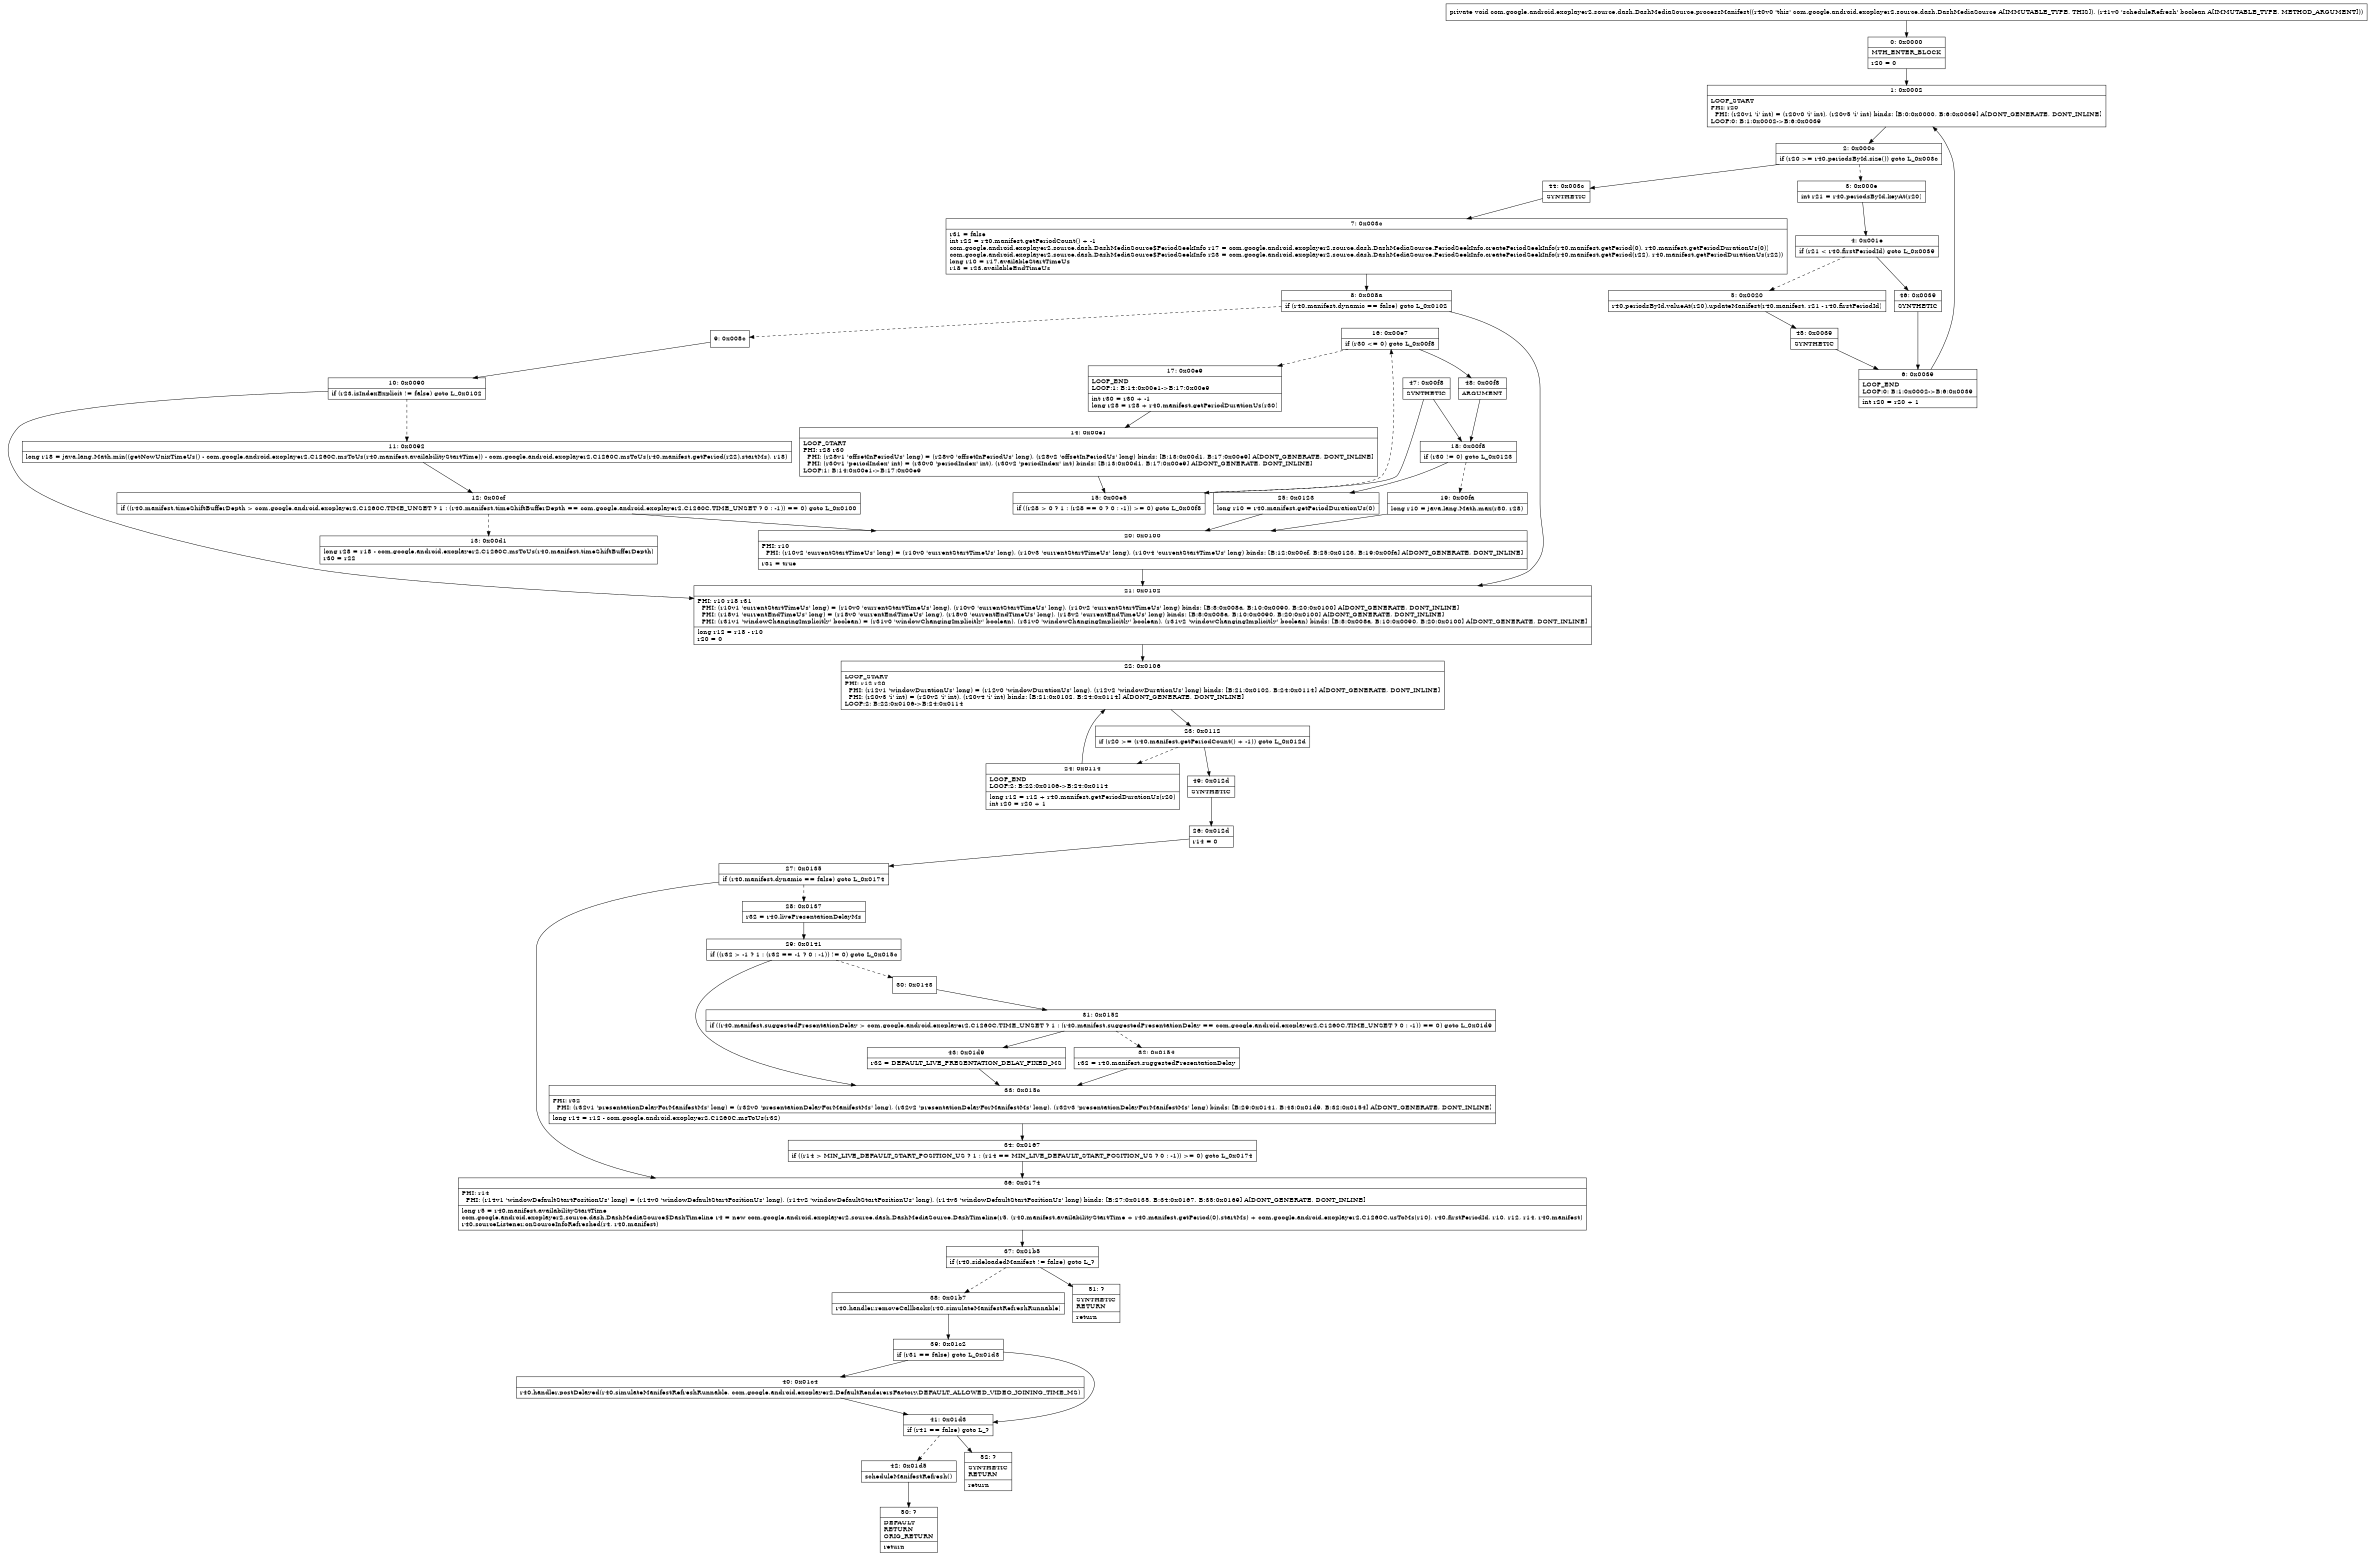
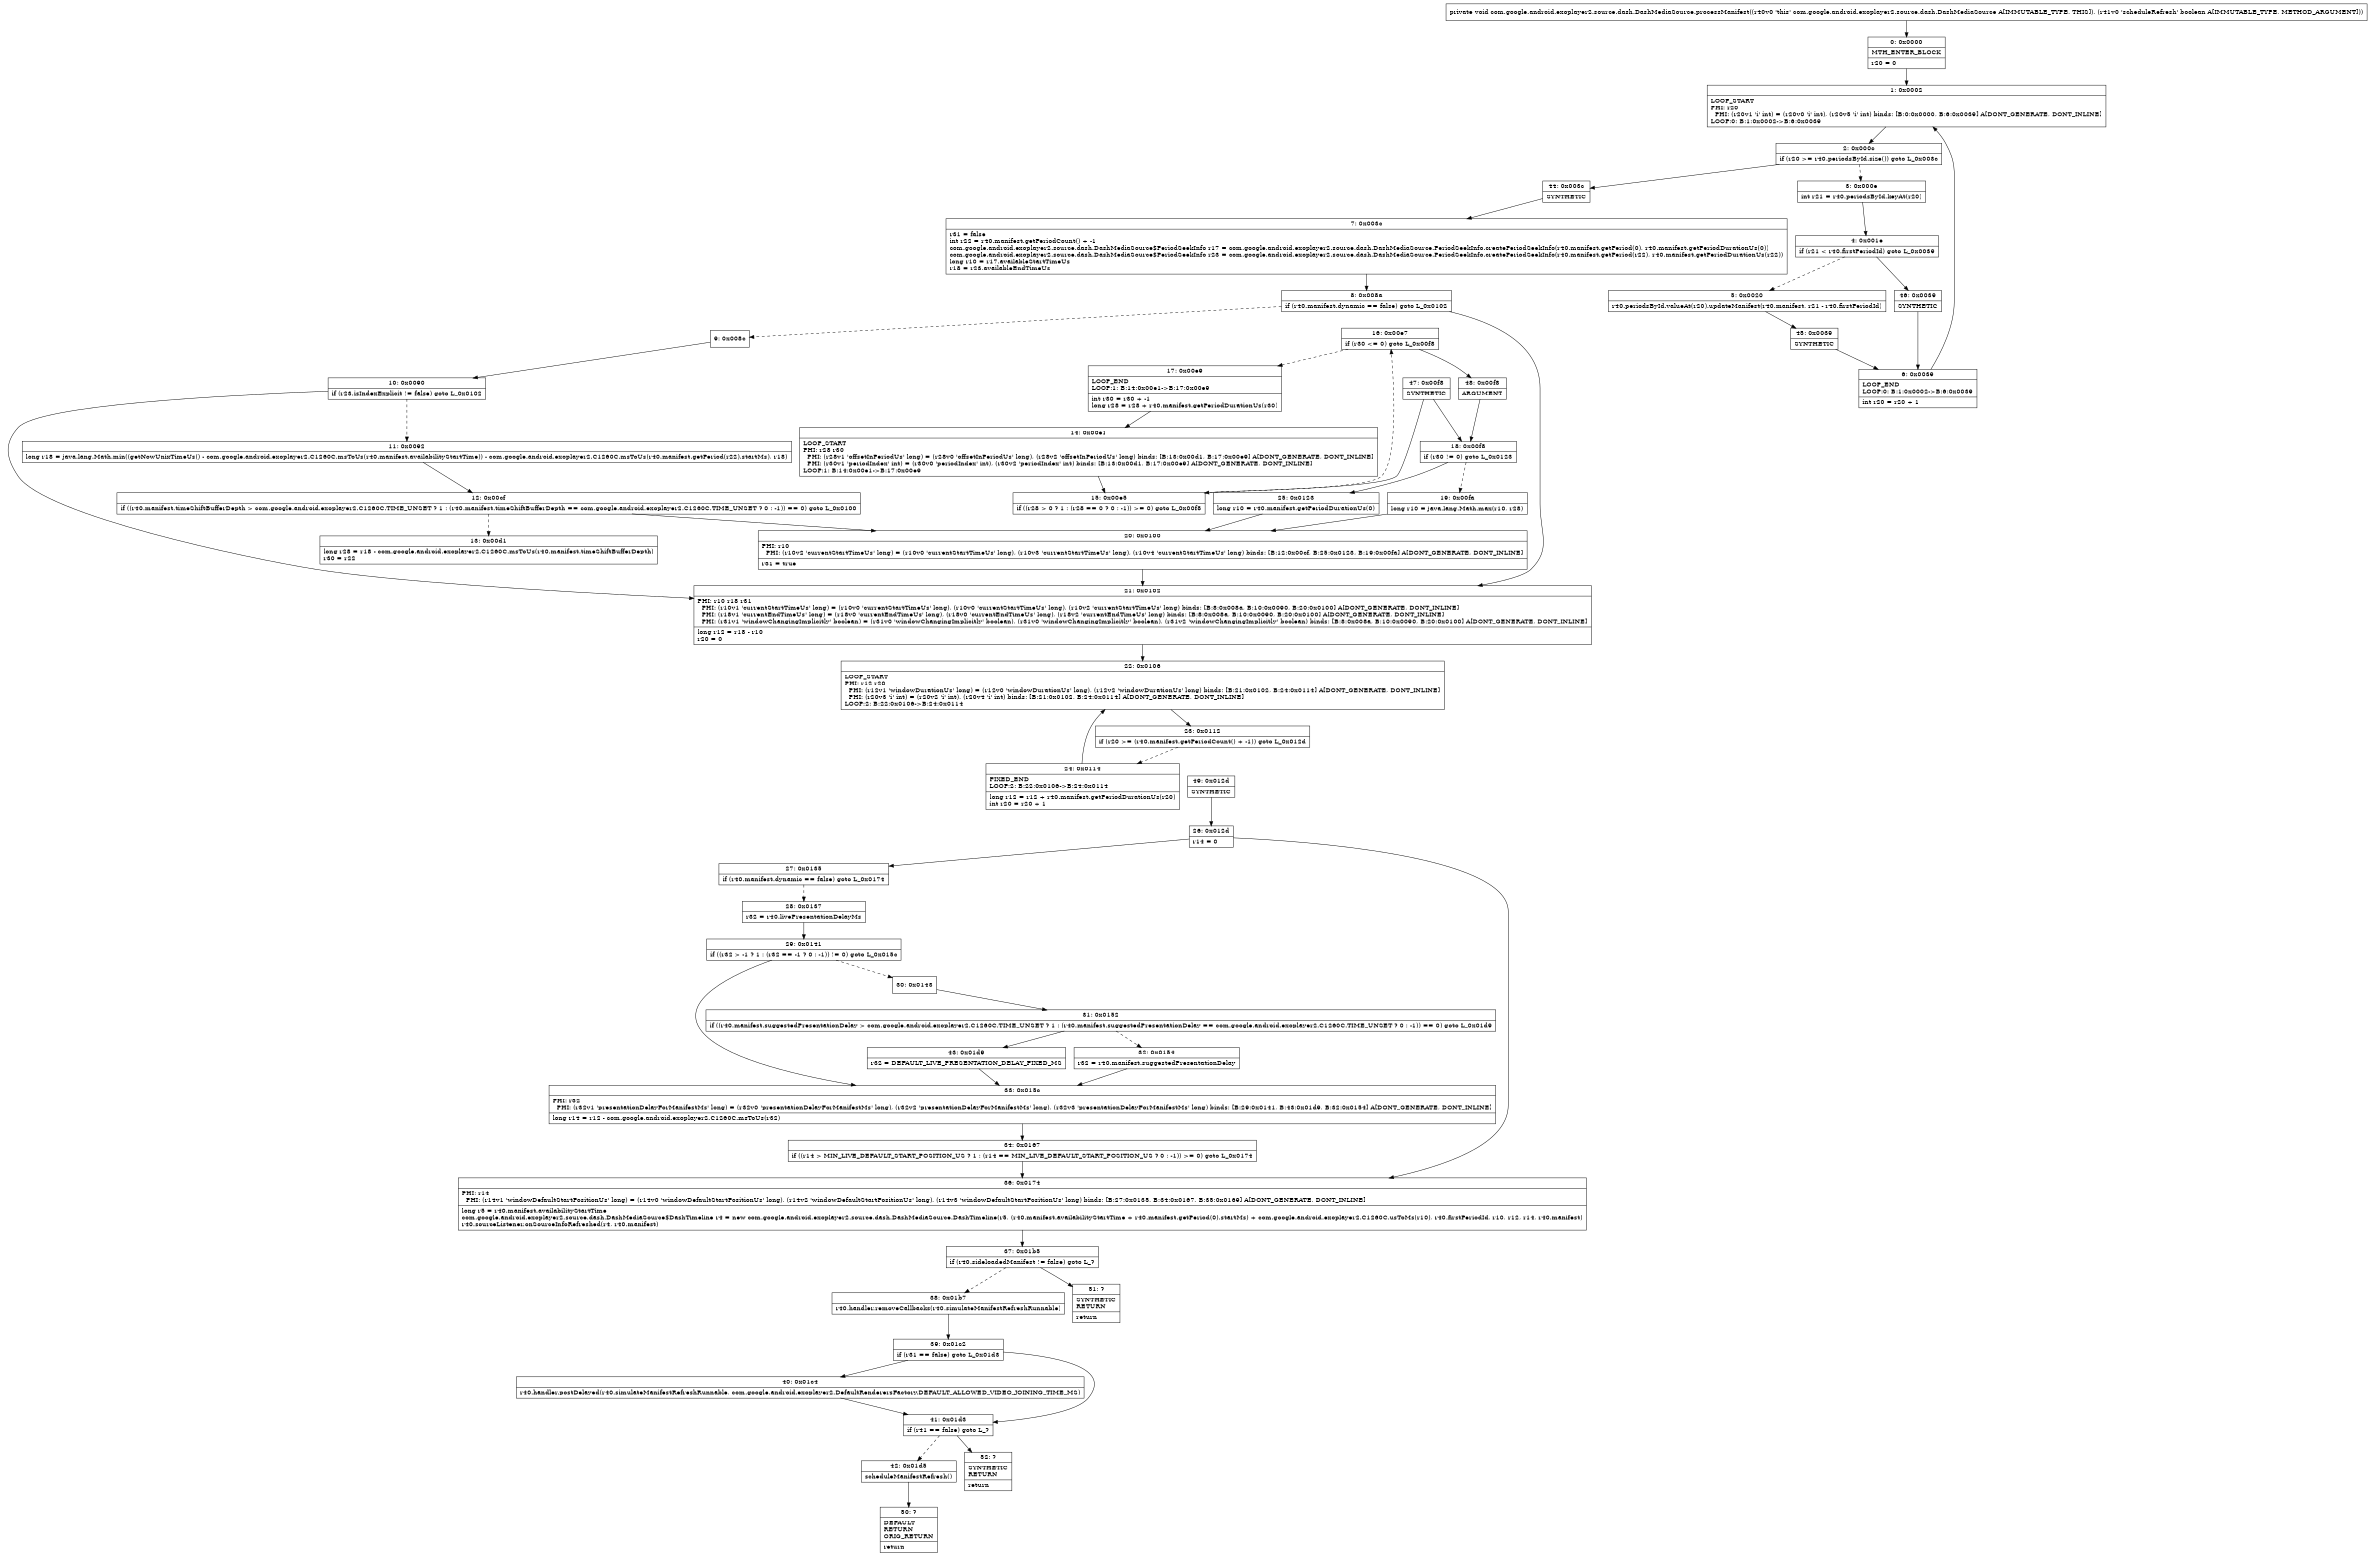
node "19: 0x00fa": text "long r10 = java.lang.Math.max(r80, r28)" -> "long r10 = java.lang.Math.max(r10, r28)"
edge "23: 0x0112" -> "49: 0x012d": removed
node "24: 0x0114": text "LOOP_END" -> "FIXED_END"
edge "27: 0x0135" -> "36: 0x0174": now "26: 0x012d" -> "36: 0x0174"
